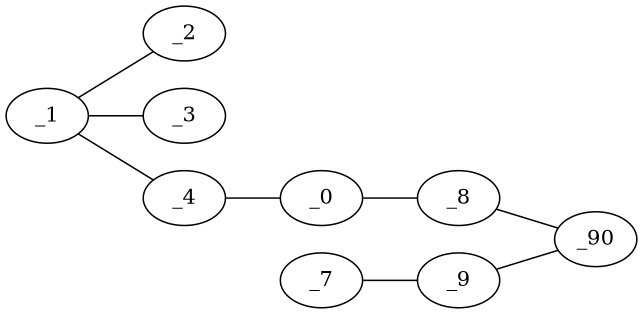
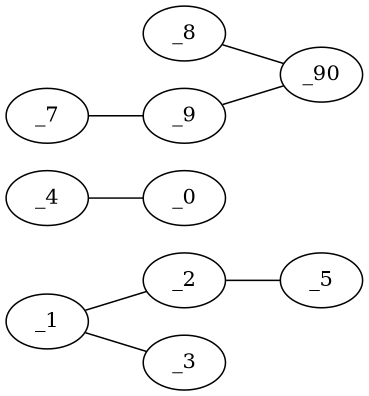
edge "_1" -- "_4": removed
edge "_0" -- "_8": removed
node "_5": added
